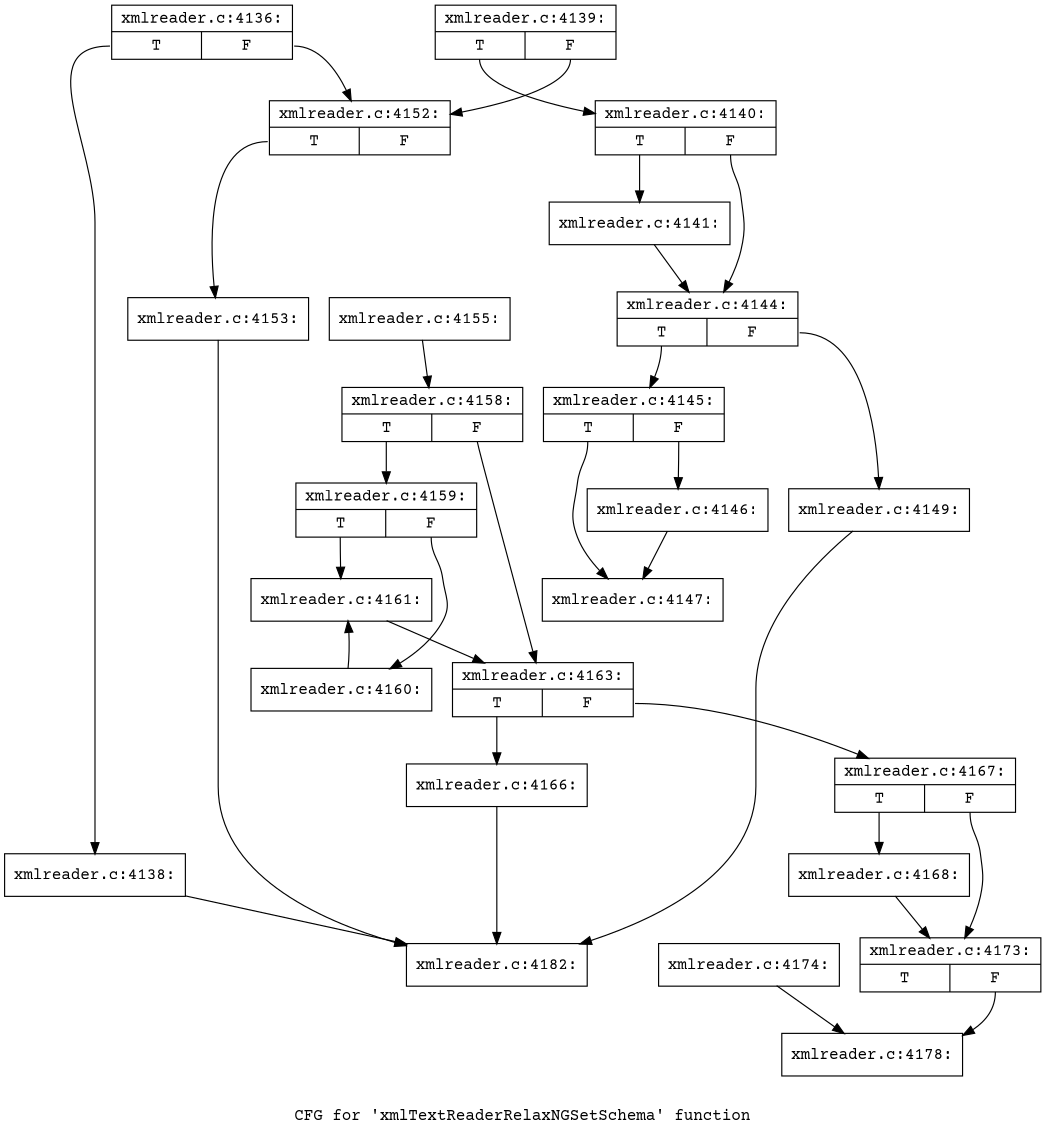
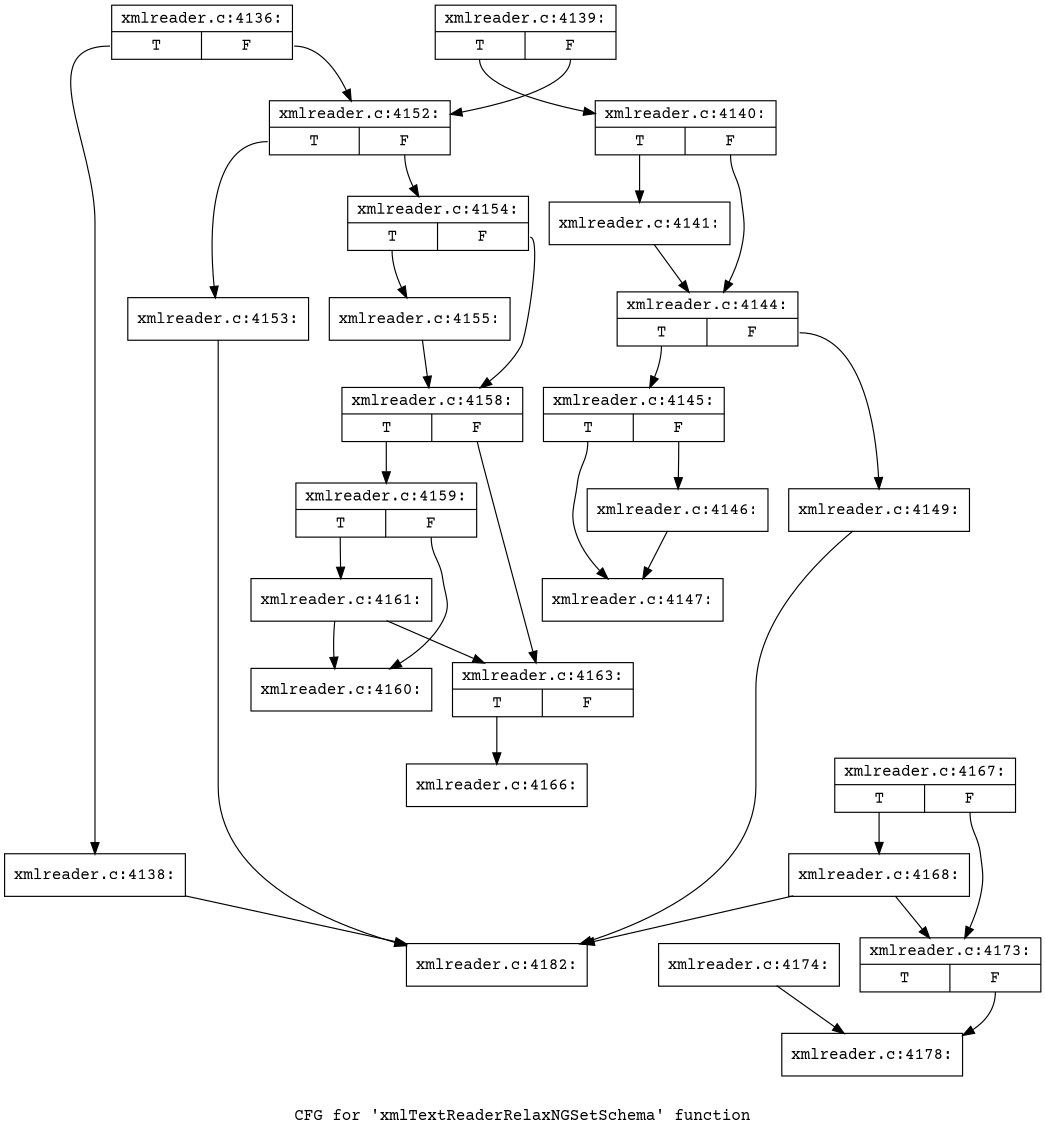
node "xmlreader.c:4154:": added
edge "xmlreader.c:4160:" -> "xmlreader.c:4161:": reversed
edge "xmlreader.c:4163:" -> "xmlreader.c:4167:": removed
edge "xmlreader.c:4166:" -> "xmlreader.c:4182:": now "xmlreader.c:4168:" -> "xmlreader.c:4182:"
